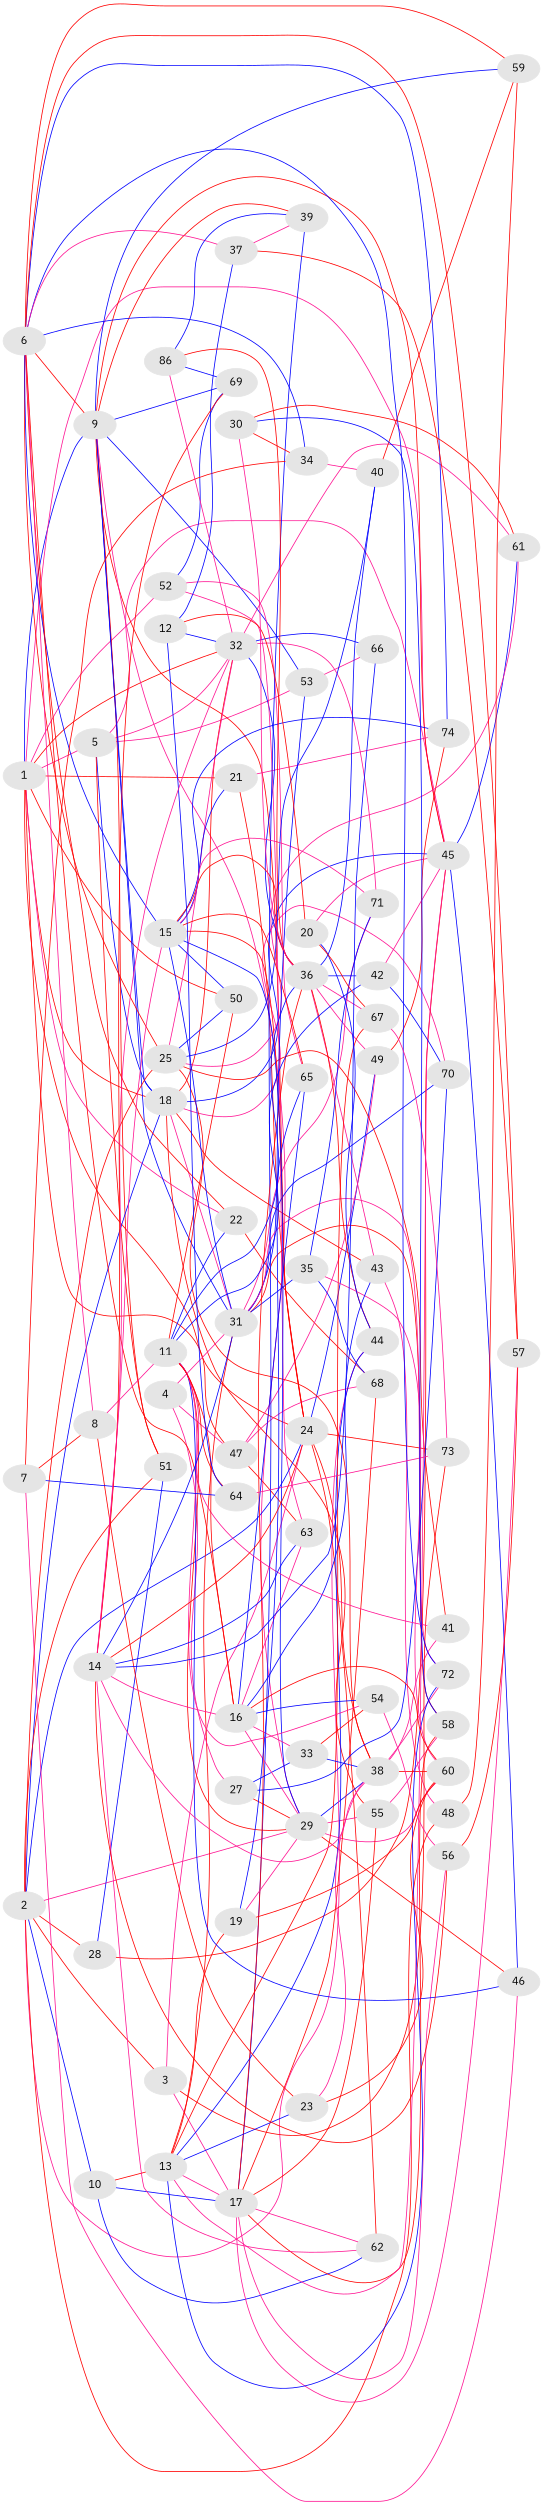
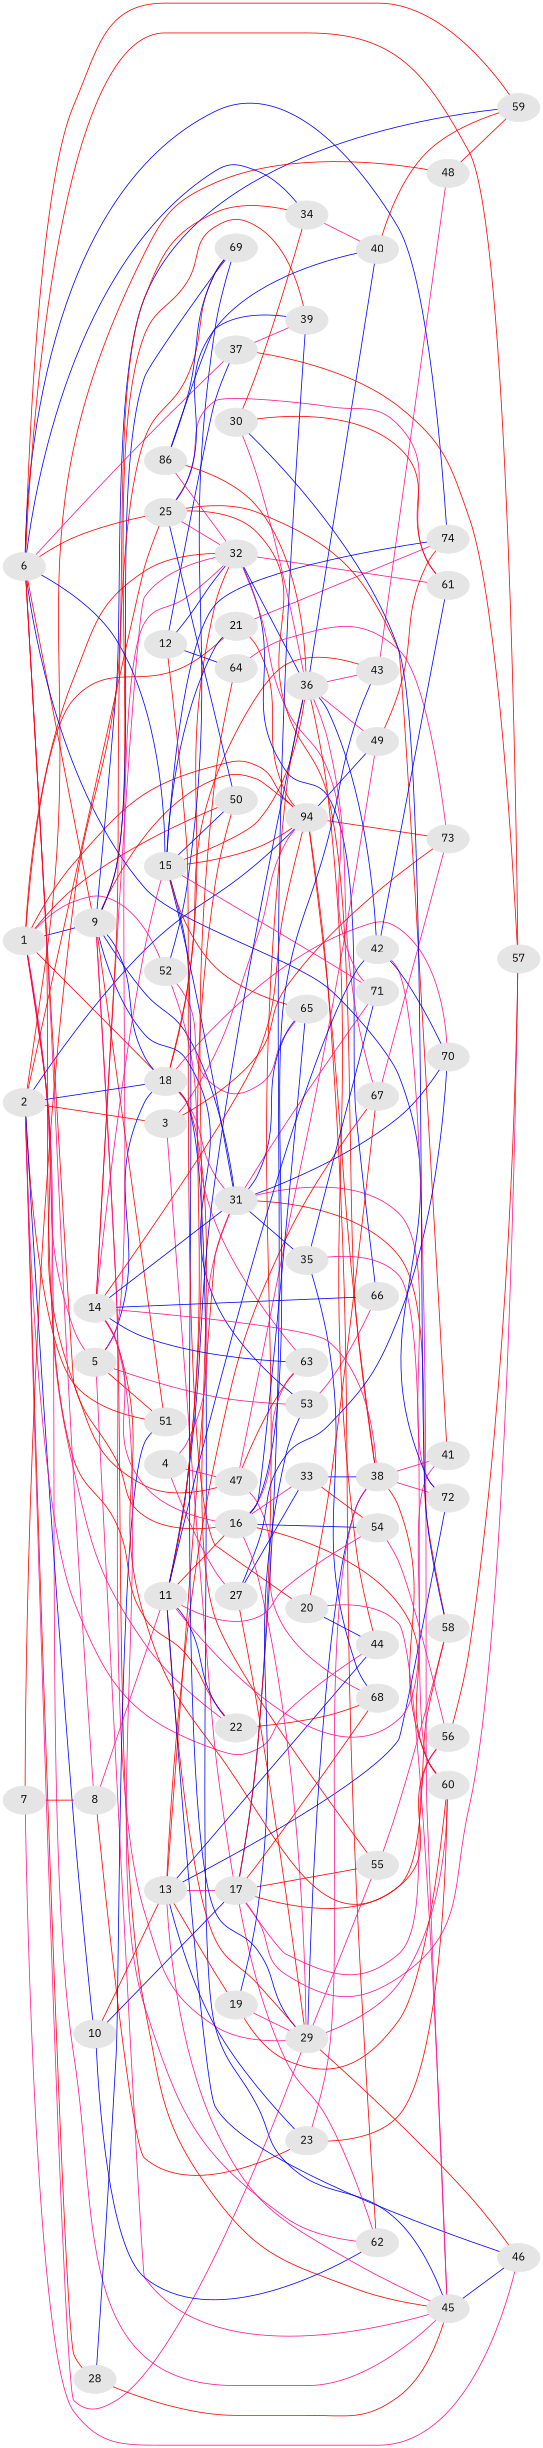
edge "61" -- "45": now "61" -- "42"
node "24": label "24" -> "94"
edge "7" -- "64": removed
